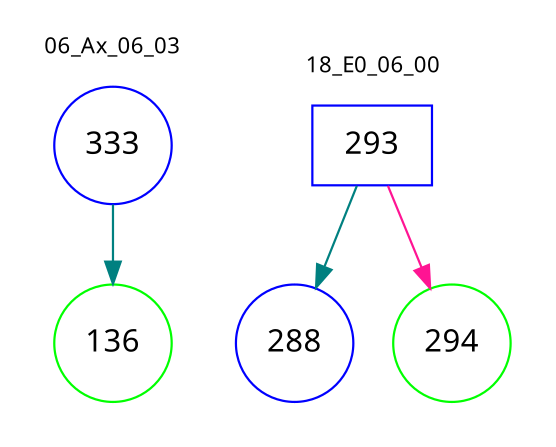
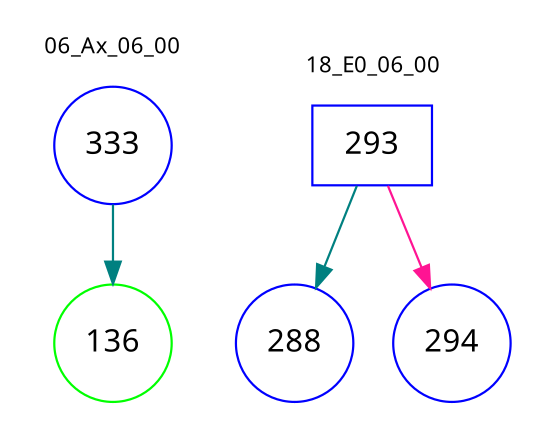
cluster "06_Ax_06_03": label "06_Ax_06_03" -> "06_Ax_06_00"
node "294": color green -> blue
